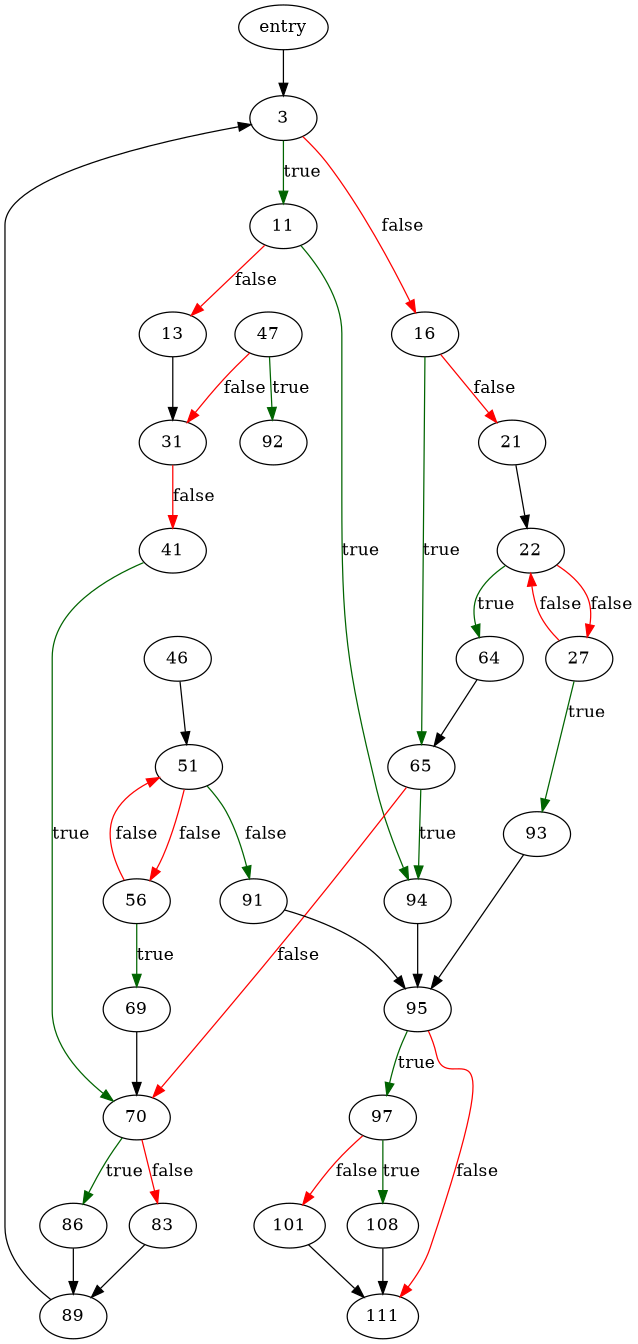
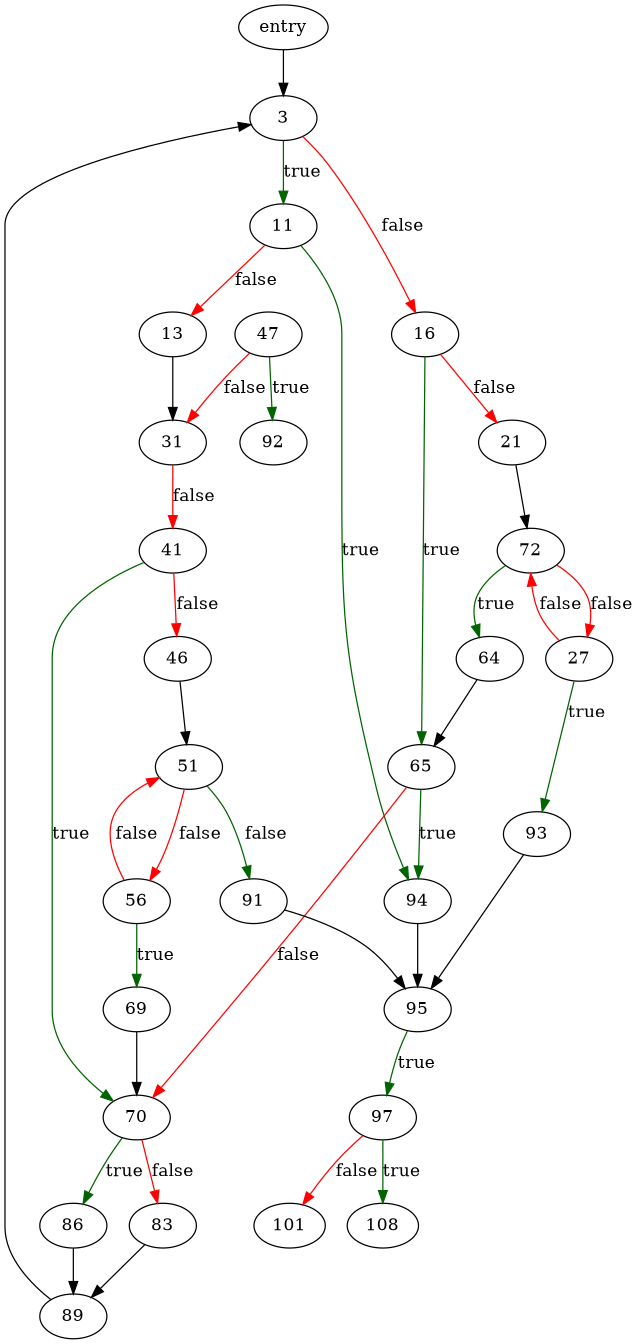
node "22": label "22" -> "72"
edge "41" -> "46": added, label "false"
node "111": removed
